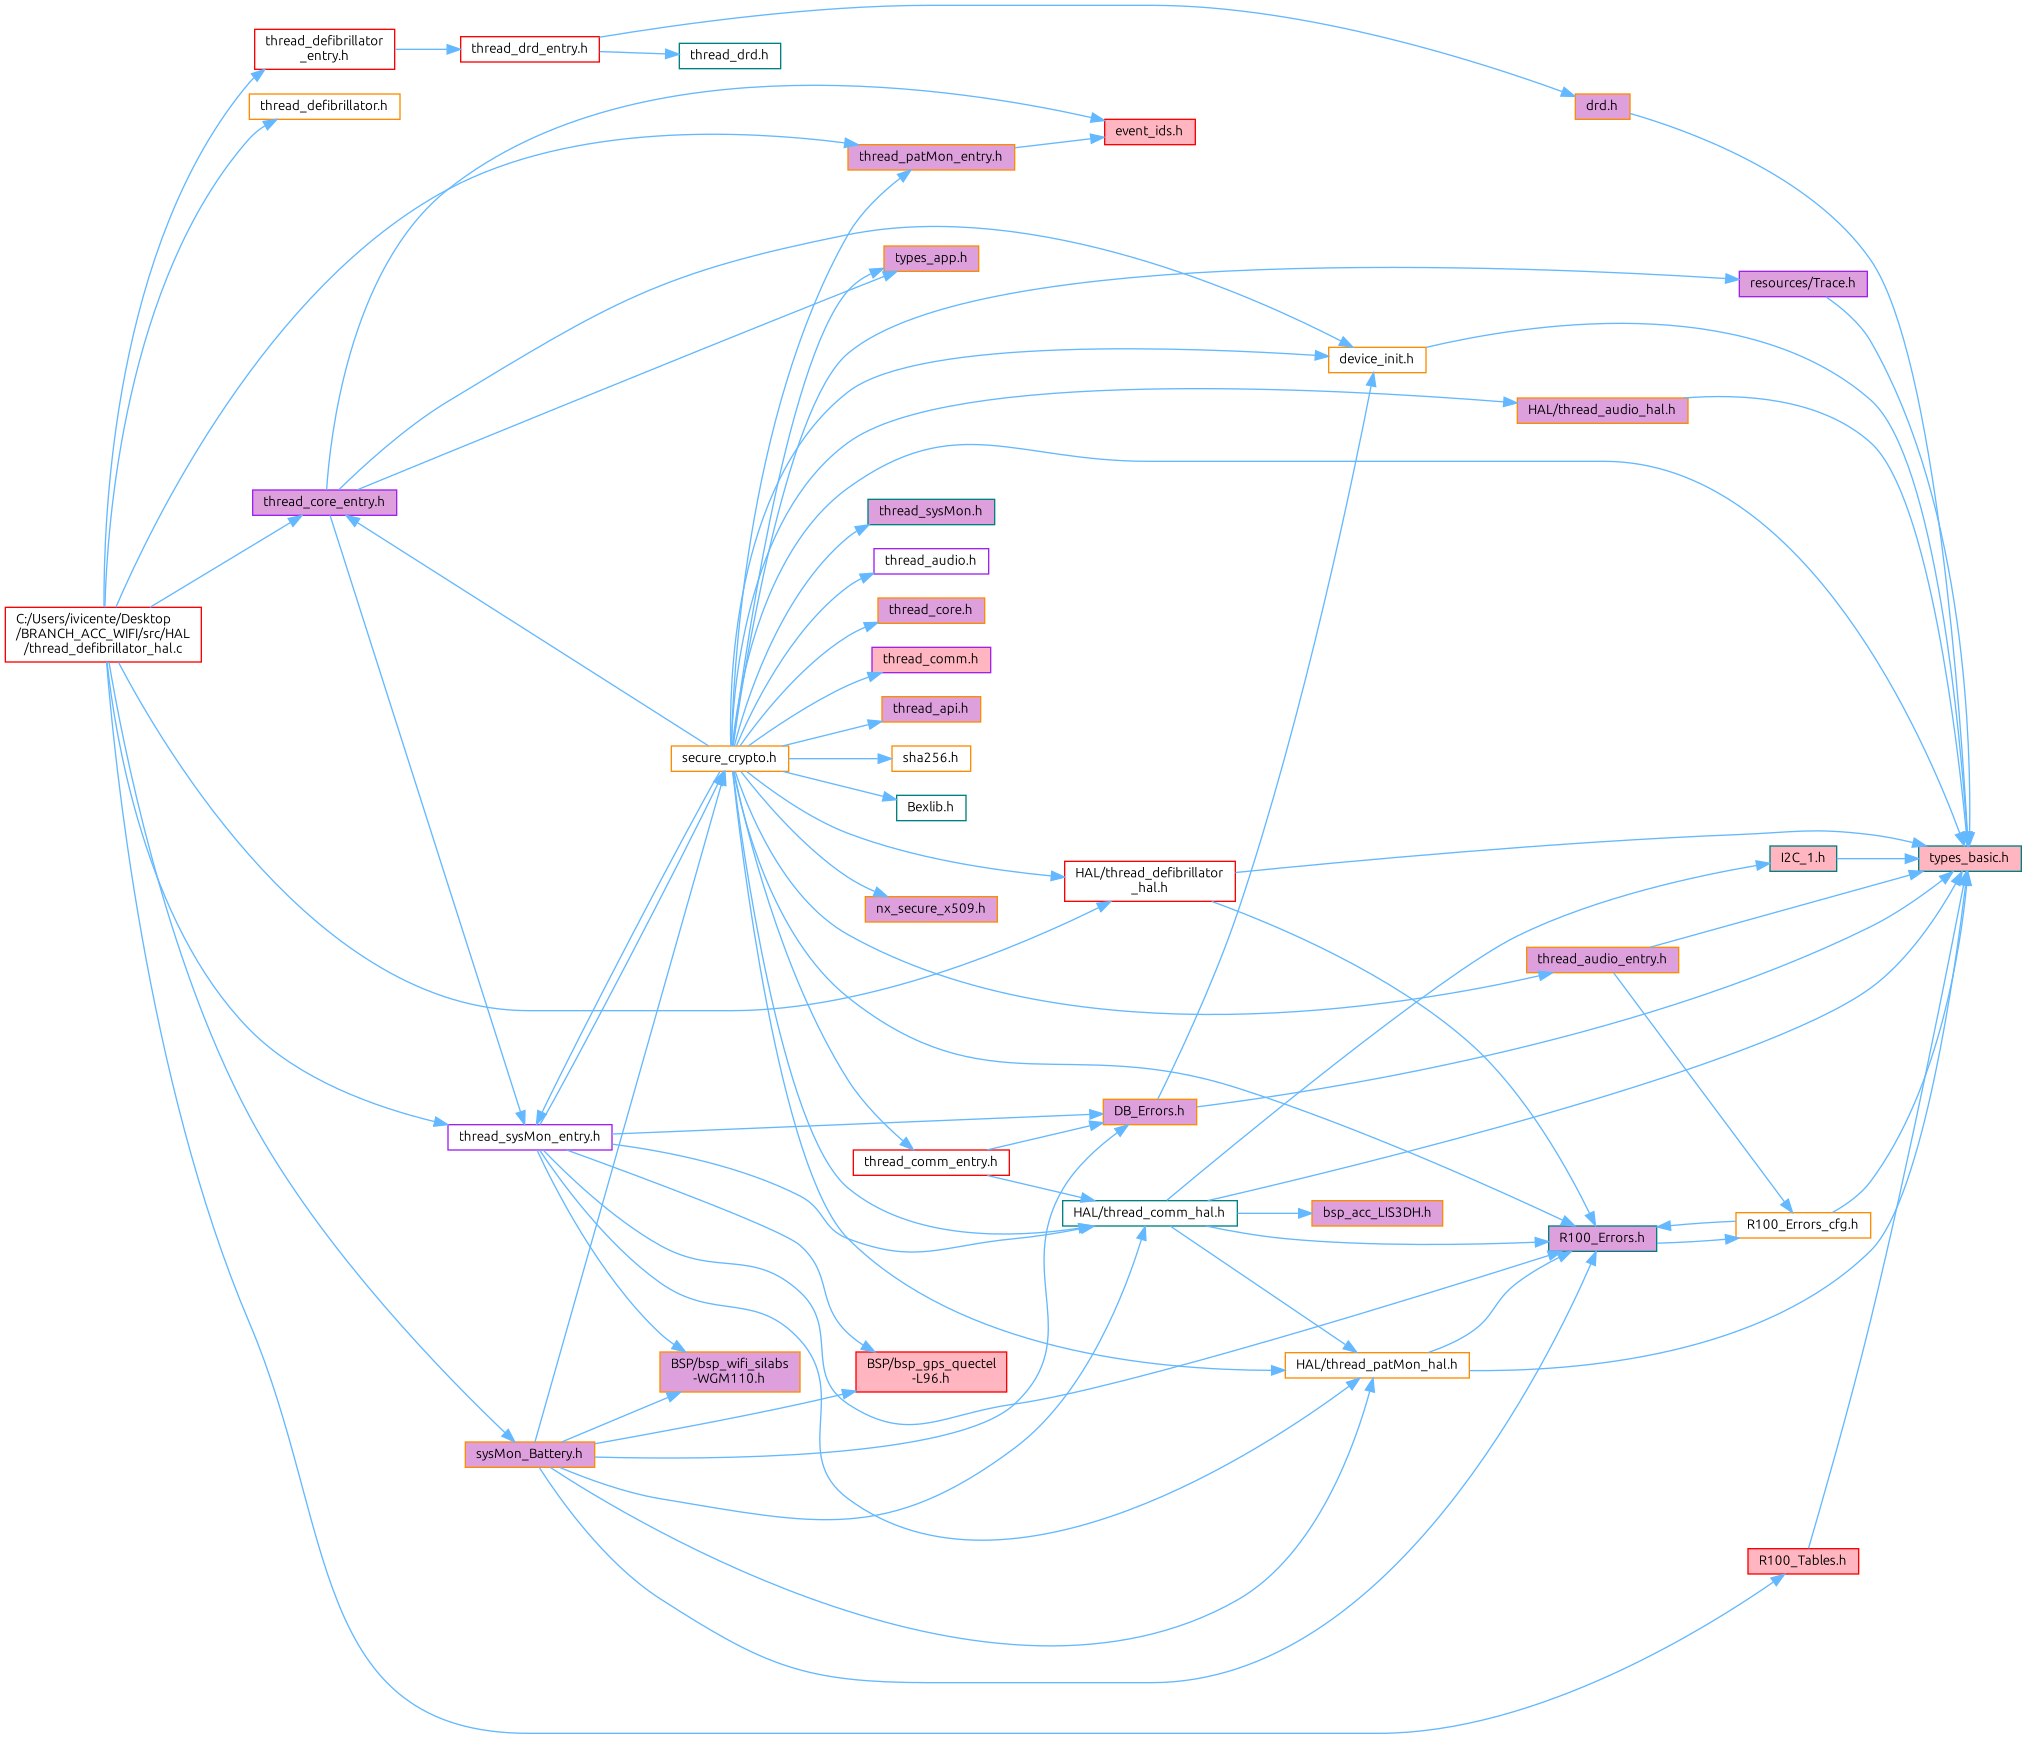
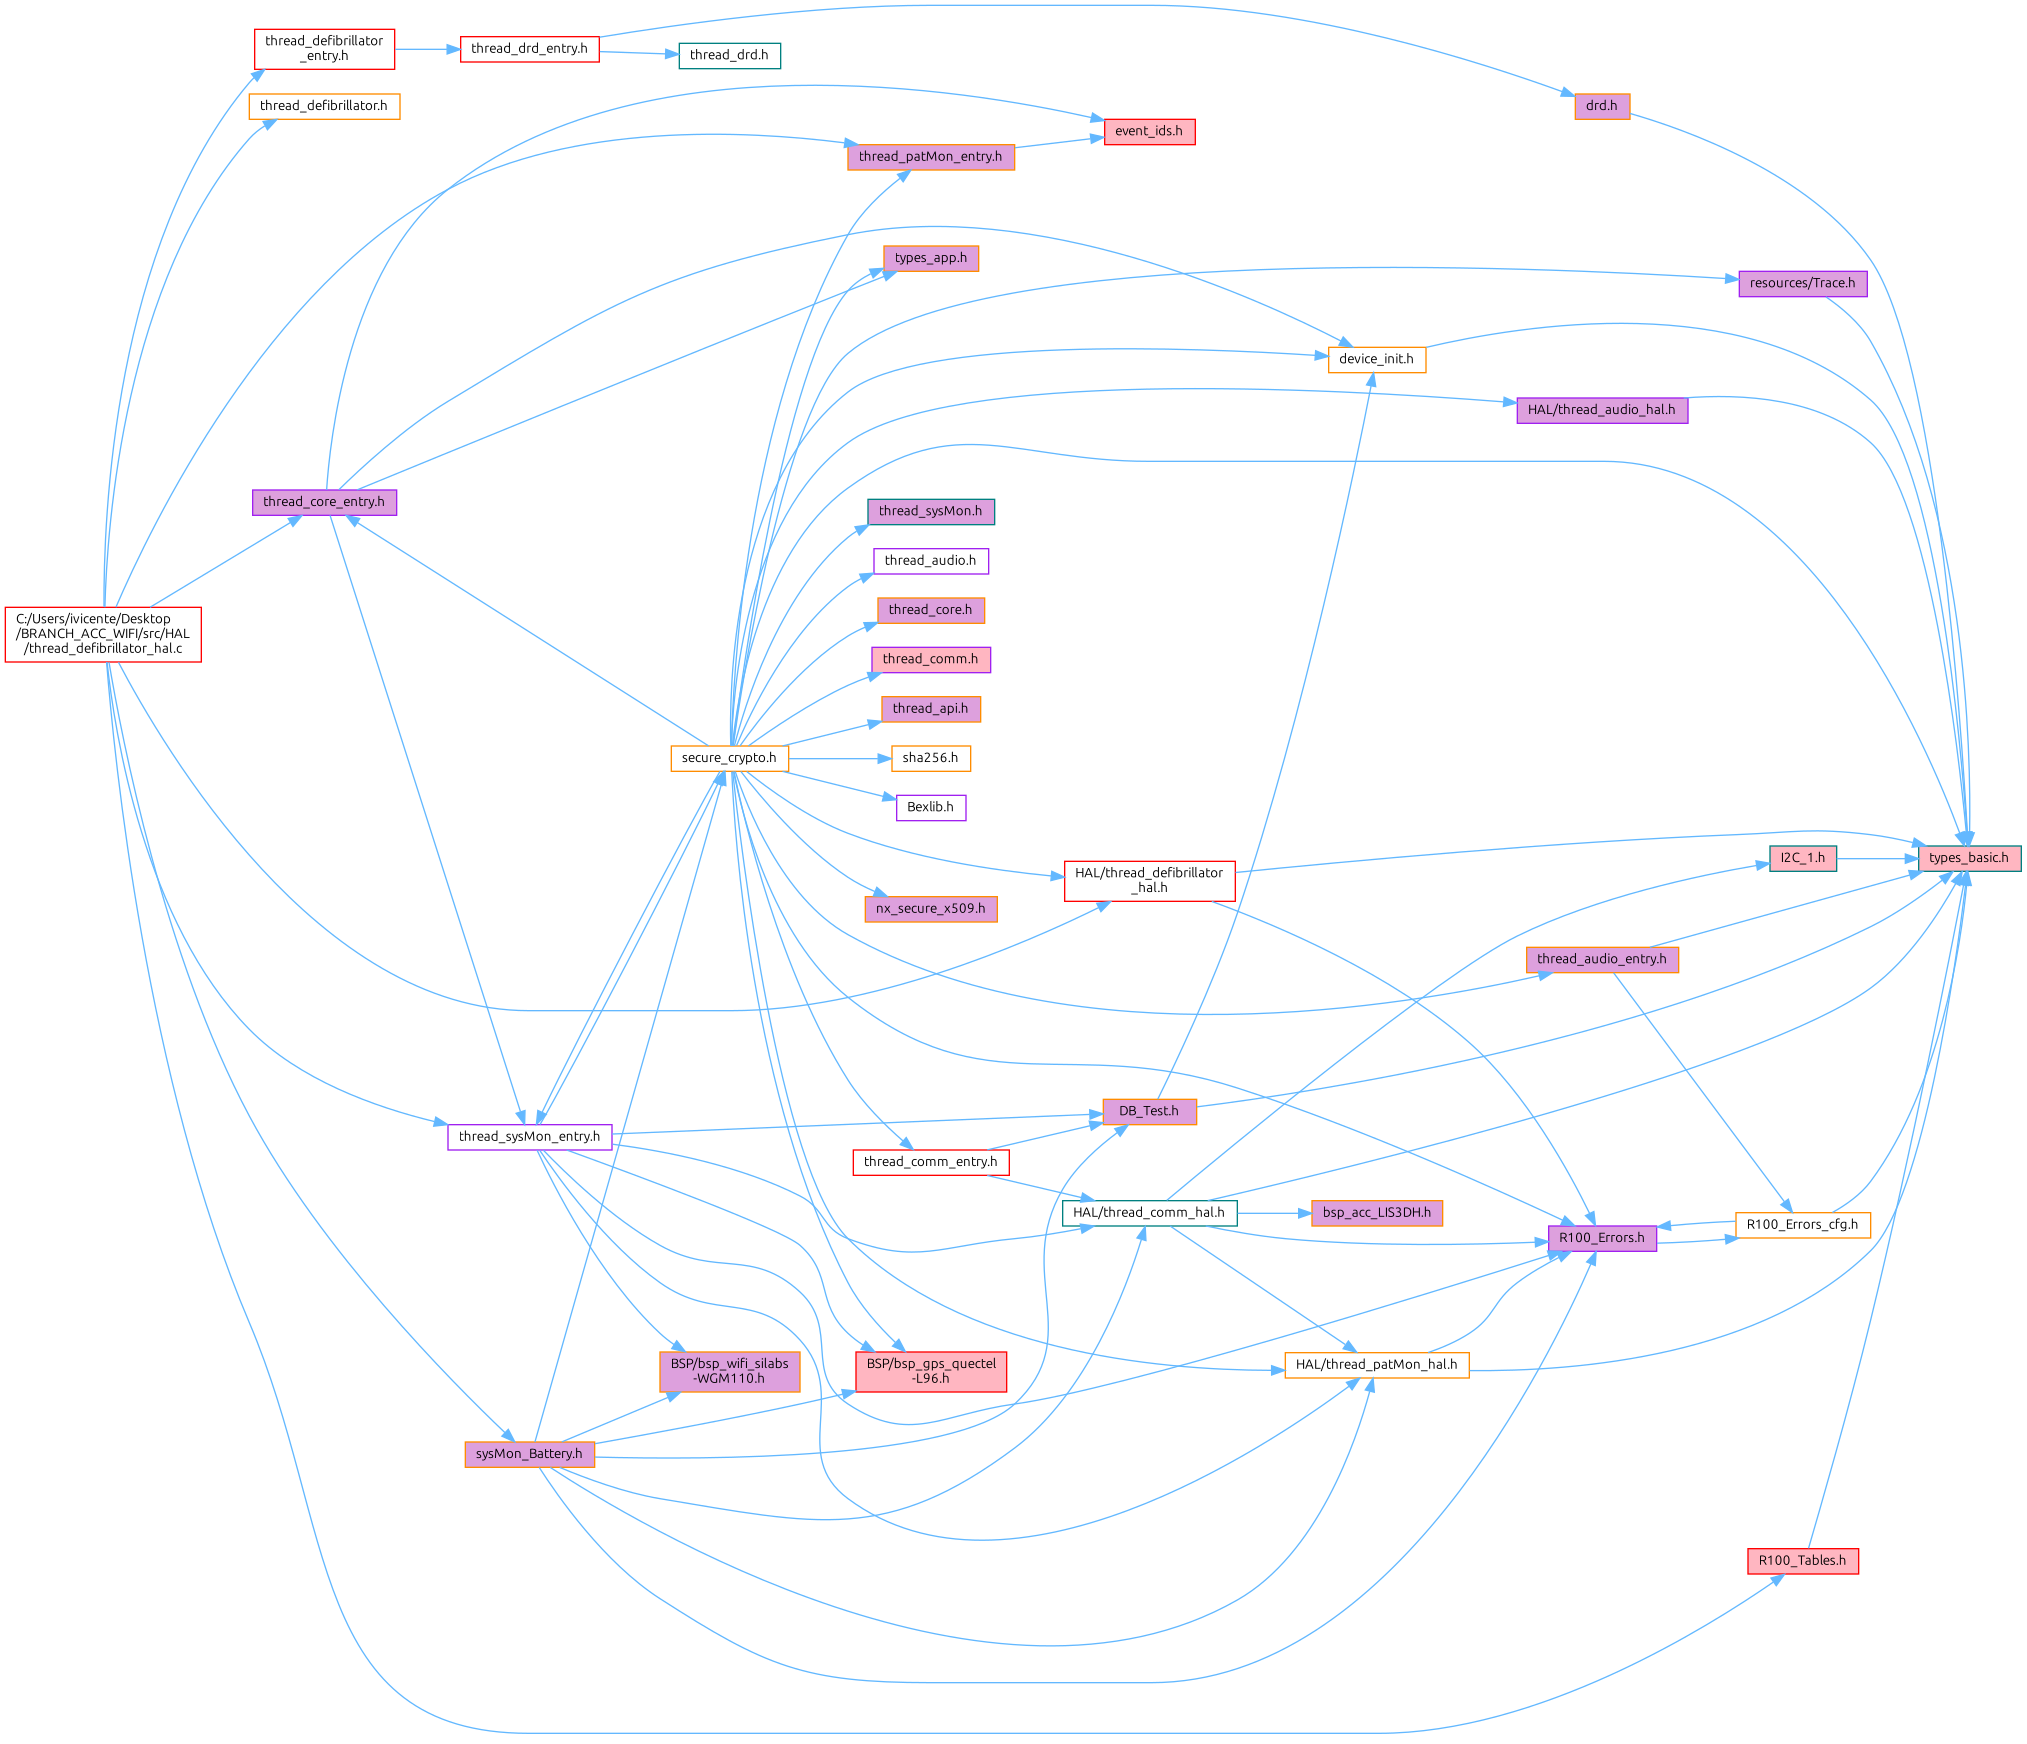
node "HAL/thread_audio_hal.h": color darkorange -> purple
node "Bexlib.h": color teal -> purple
edge "secure_crypto.h" -> "HAL/thread_comm_hal.h": now "secure_crypto.h" -> "BSP/bsp_gps_quectel -L96.h"
node "DB_Errors.h": label "DB_Errors.h" -> "DB_Test.h"
node "R100_Errors.h": color teal -> purple
